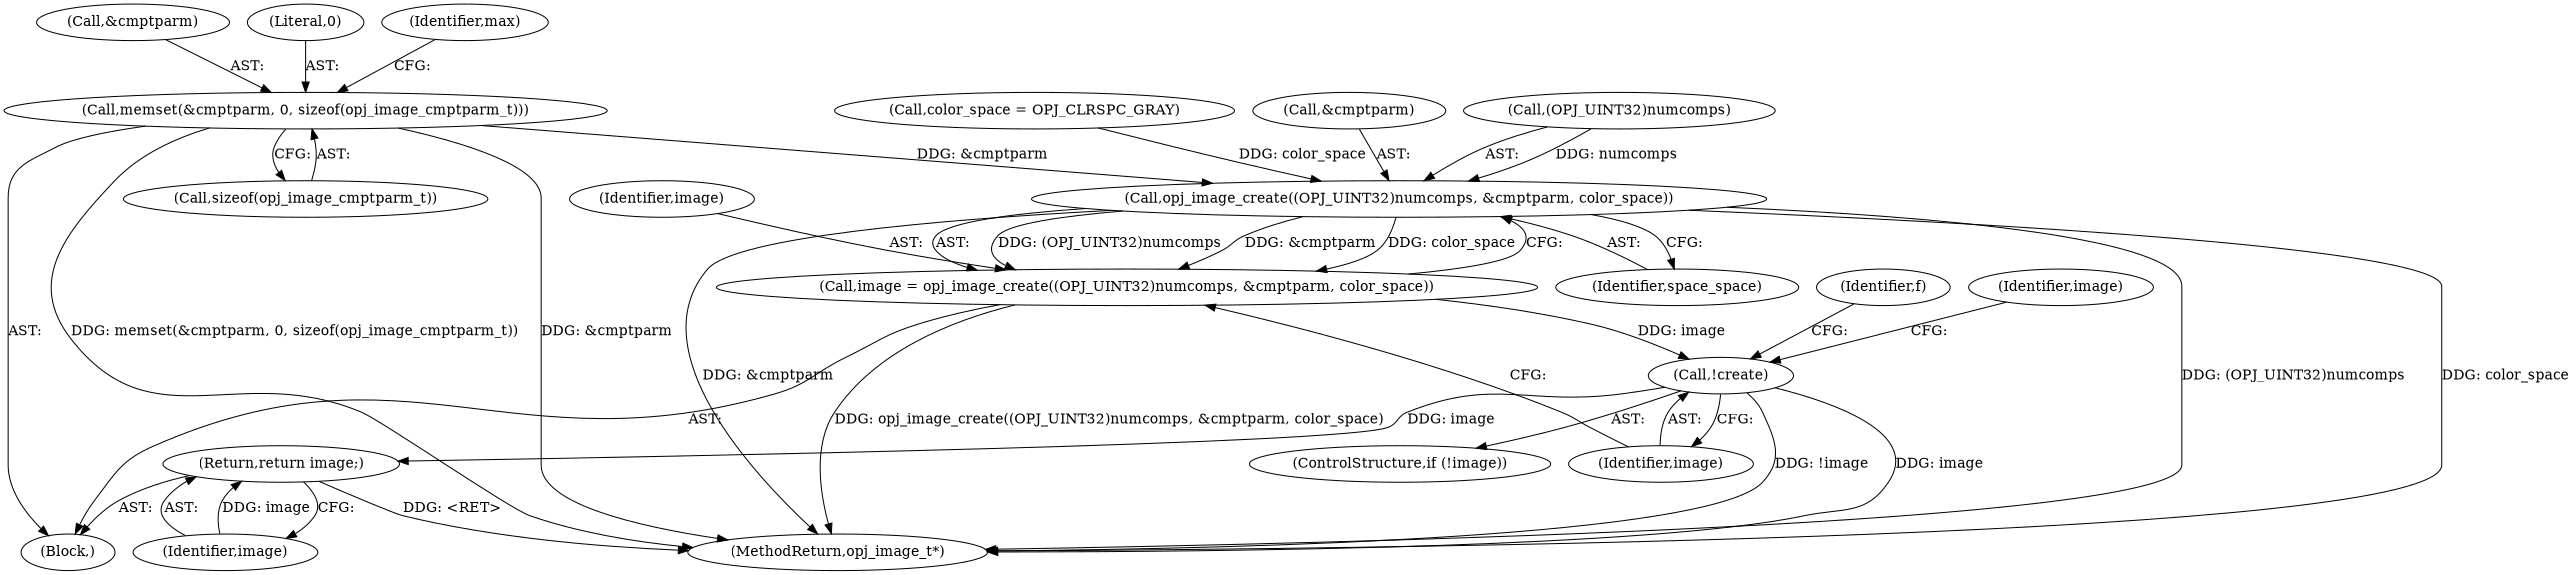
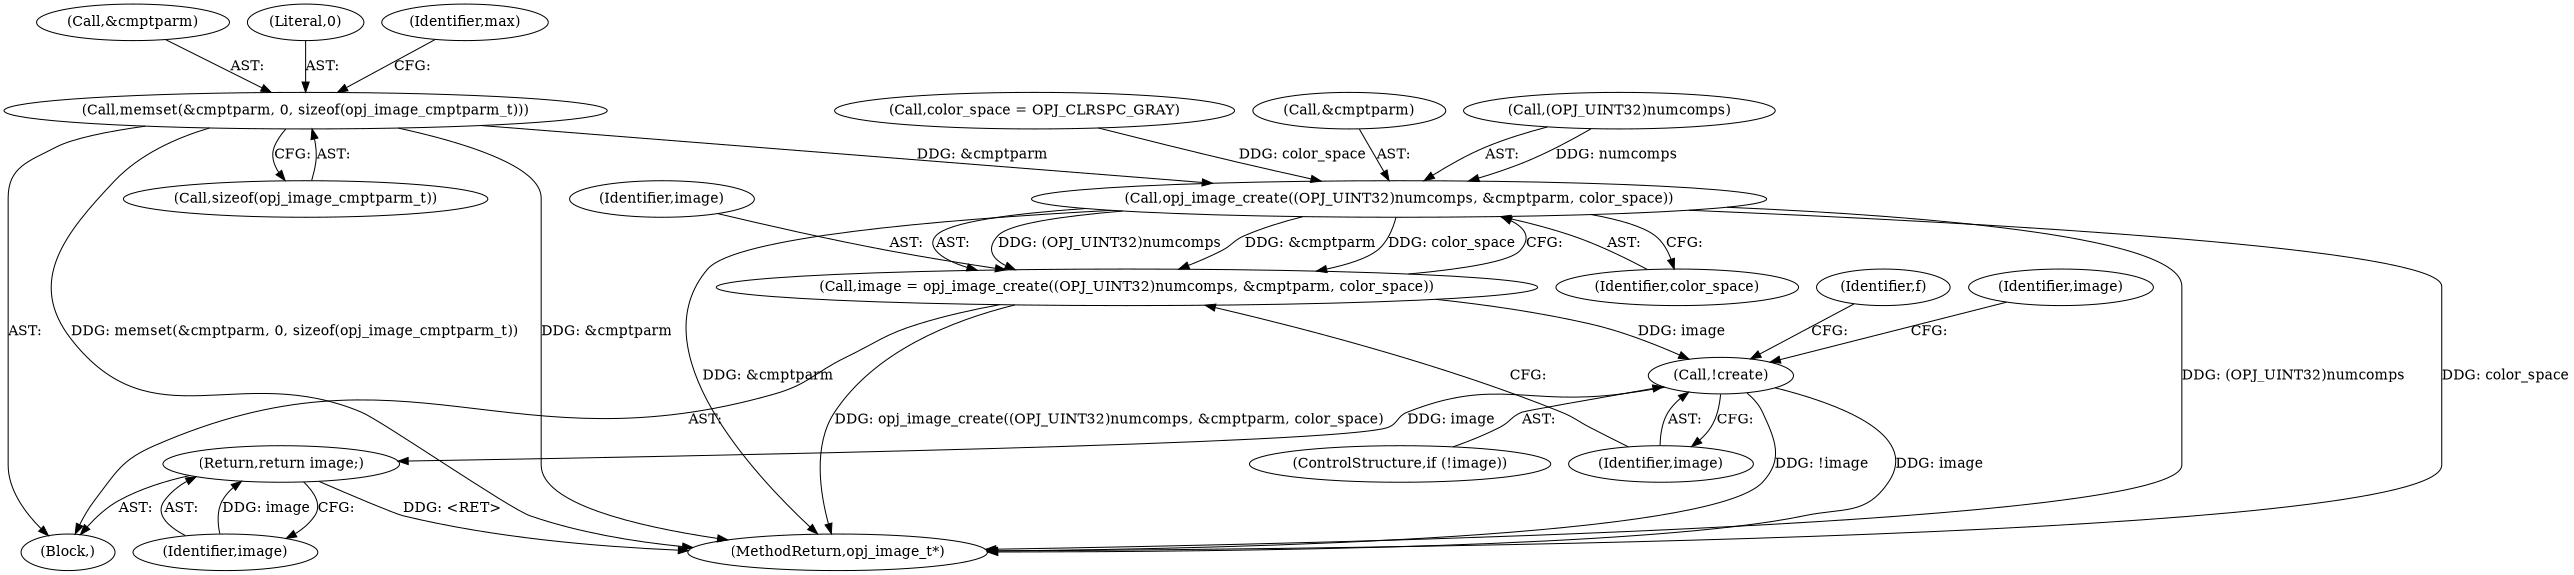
node "(Identifier,space_space)": label "(Identifier,space_space)" -> "(Identifier,color_space)"
edge "(Call,!create)" -> "(ControlStructure,if (!image))": reversed
